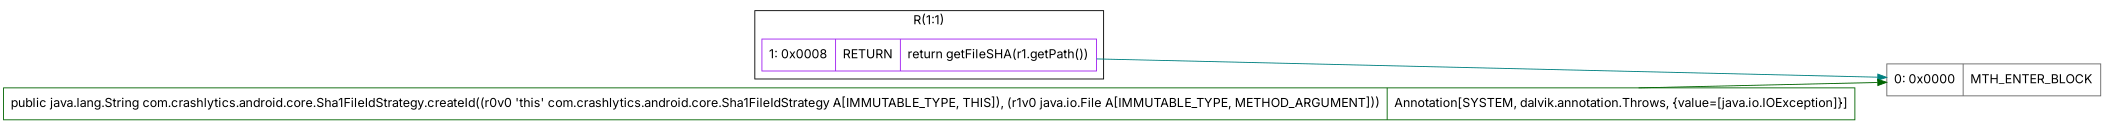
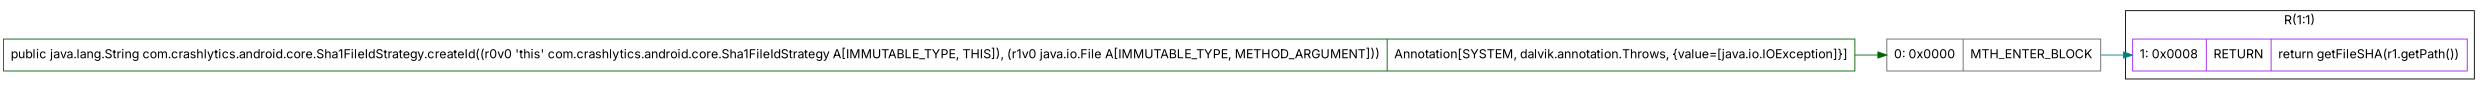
edge "1: 0x0008" -> "0: 0x0000": reversed
